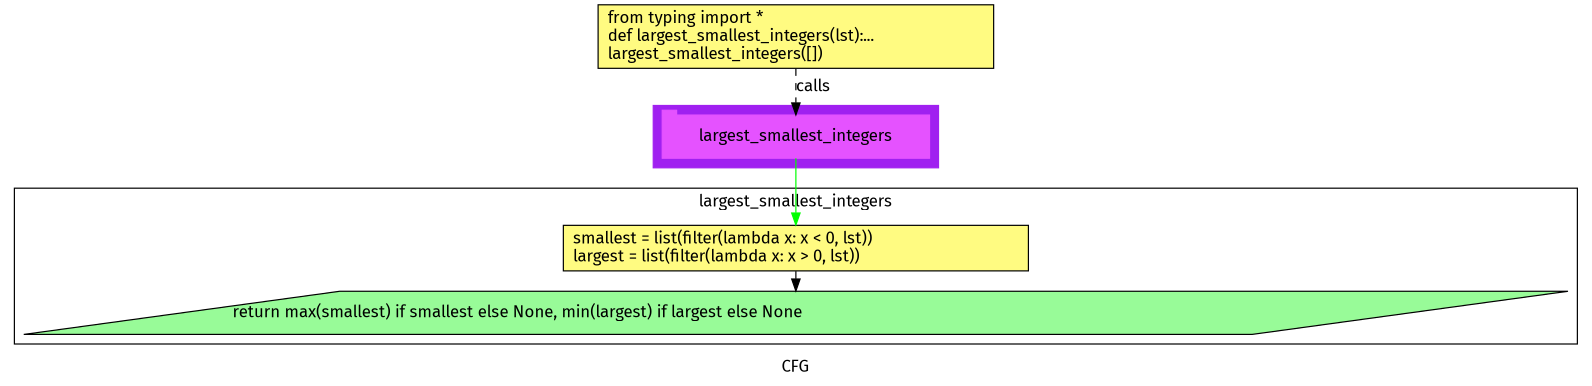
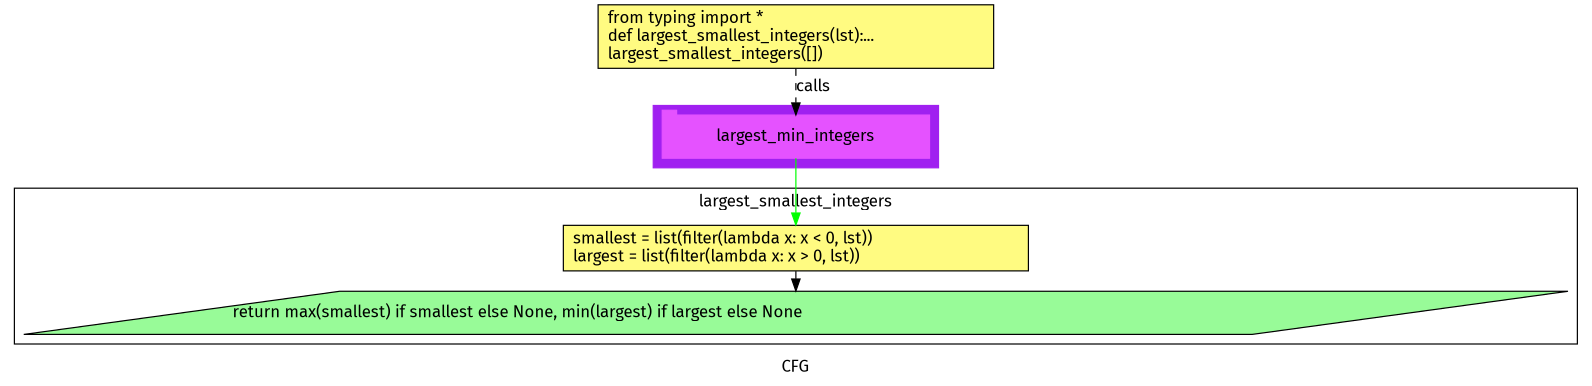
node "largest_smallest_integers": label "largest_smallest_integers" -> "largest_min_integers"
